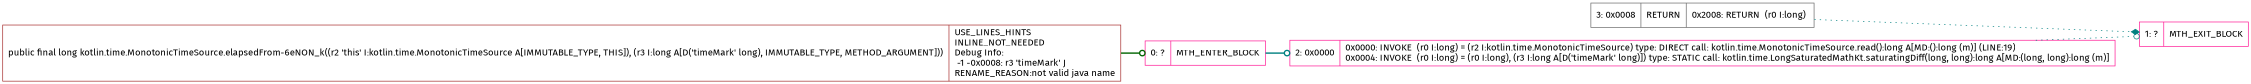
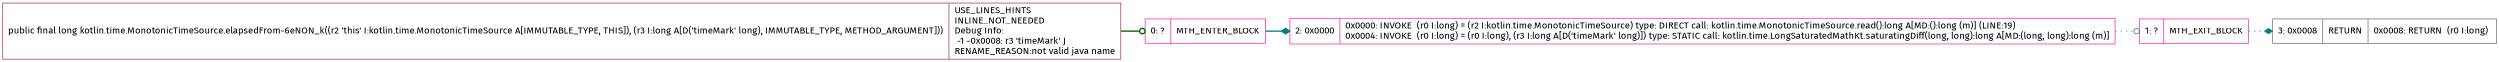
node "3: 0x0008": text "0x2008: RETURN  (r0 I:long)" -> "0x0008: RETURN  (r0 I:long)"
edge "3: 0x0008" -> "1: ?": reversed
edge "0: ?" -> "2: 0x0000": arrowhead odot -> diamond
